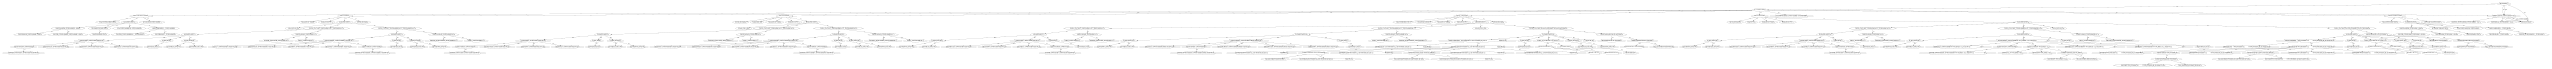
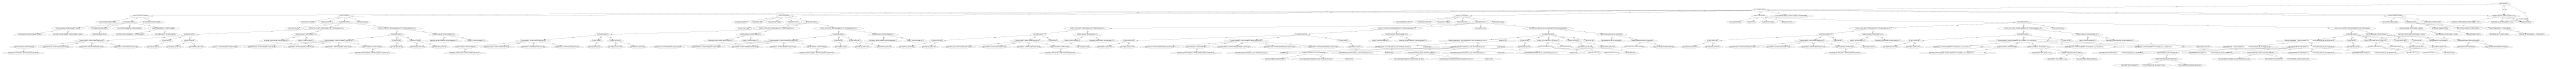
node "(IDENTIFIER,NULL,tif ? tif->tif_clientdata : NULL)": removed
